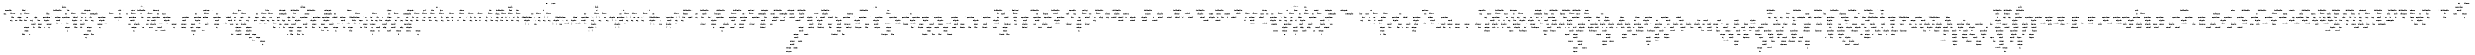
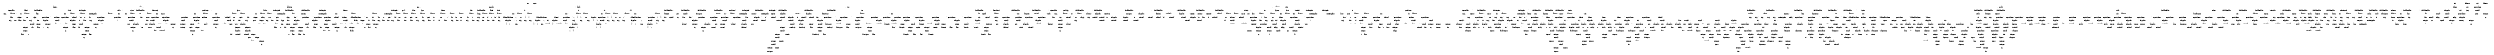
node "play_TOD37": removed
